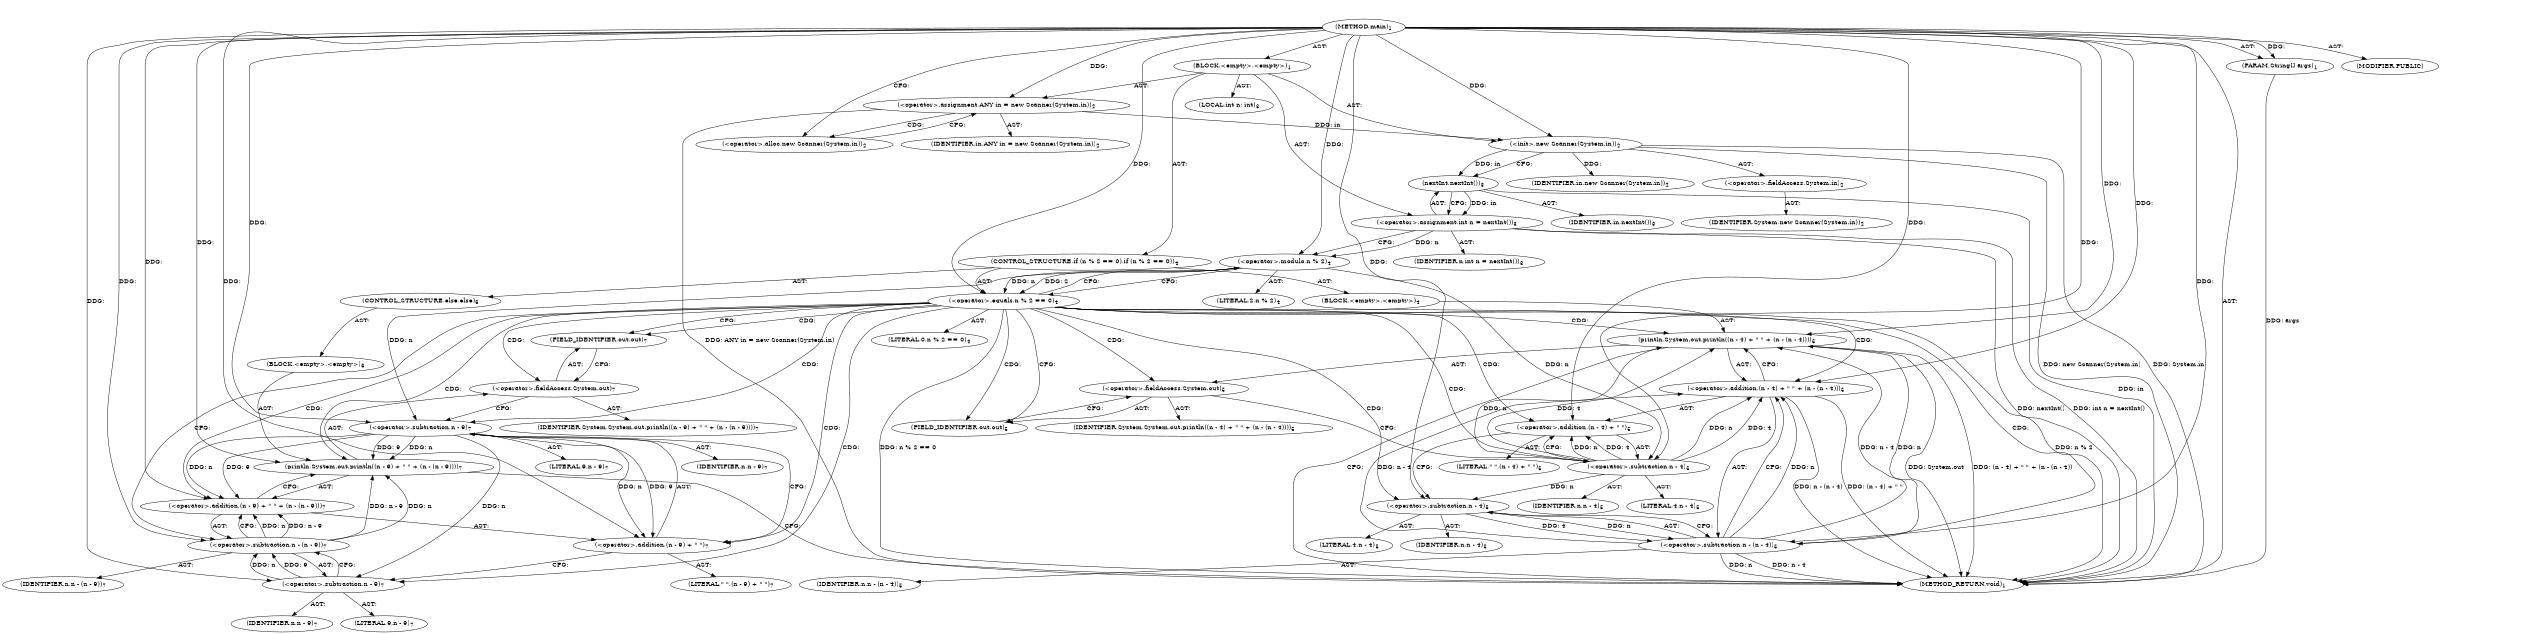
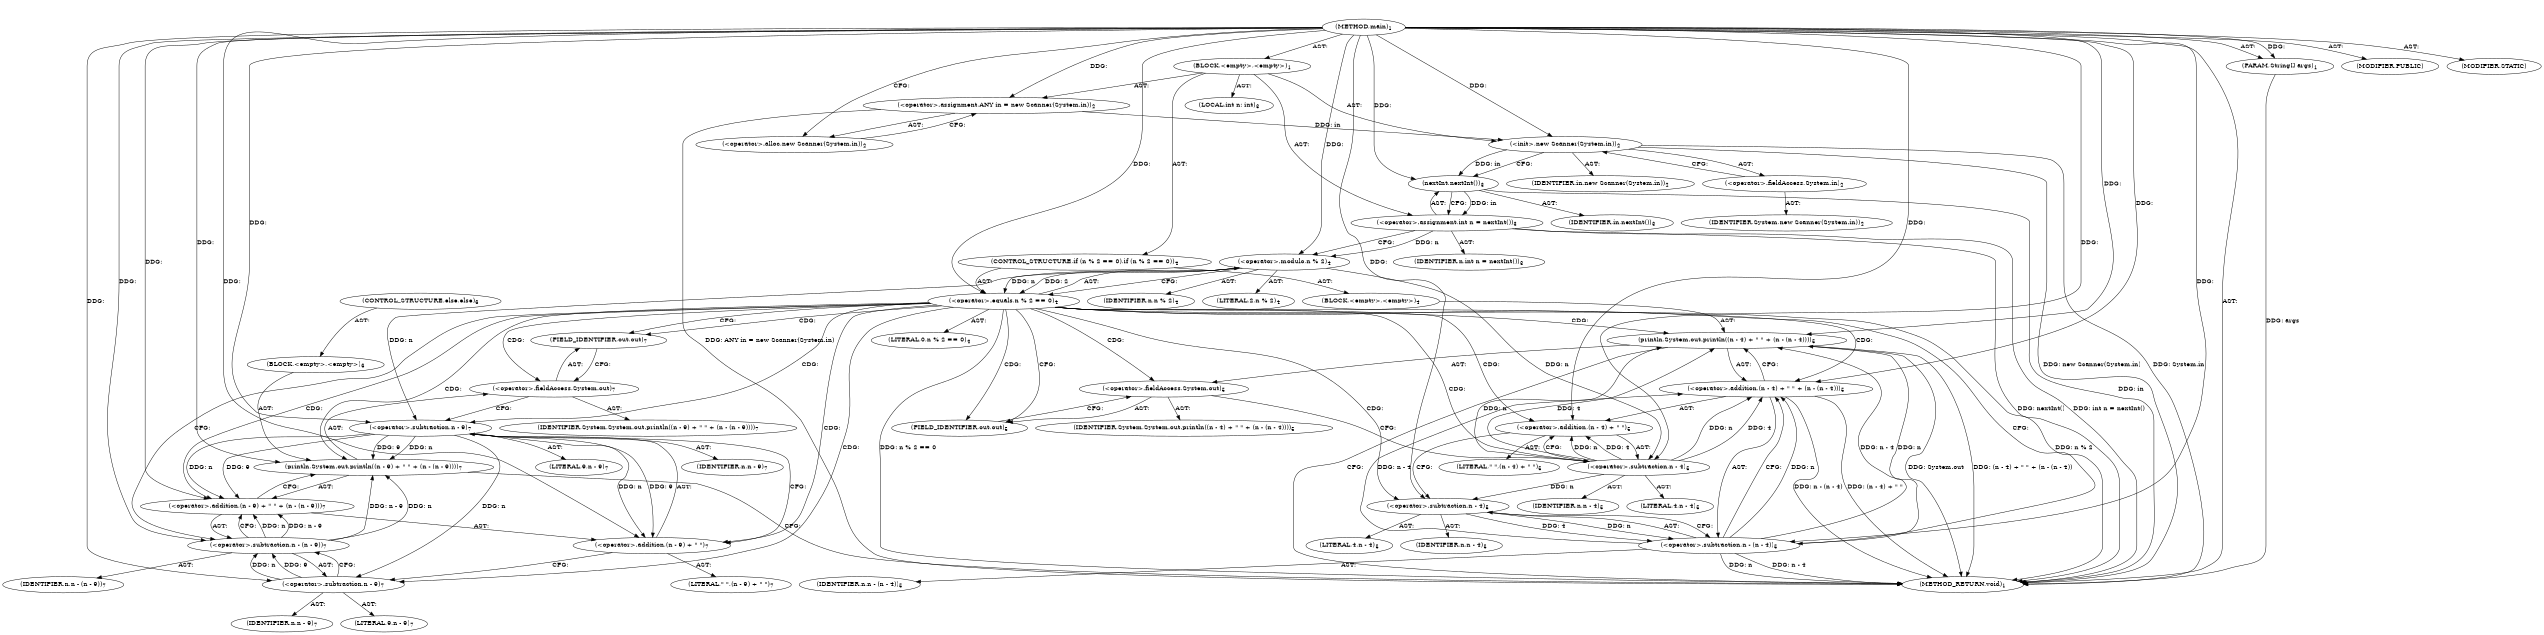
node "(MODIFIER,STATIC)": added
edge "(METHOD,main)" -> "(nextInt,nextInt())": added, label "DDG:"
edge "(<operator>.assignment,ANY in = new Scanner(System.in))" -> "(<operator>.alloc,new Scanner(System.in))": label "CDG: " -> "AST: "
node "(IDENTIFIER,in,ANY in = new Scanner(System.in))": removed
edge "(<init>,new Scanner(System.in))" -> "(IDENTIFIER,in,new Scanner(System.in))": label "DDG: " -> "AST: "
edge "(<operator>.fieldAccess,System.in)" -> "(<init>,new Scanner(System.in))": added, label "CFG:"
edge "(CONTROL_STRUCTURE,if (n % 2 == 0),if (n % 2 == 0))" -> "(CONTROL_STRUCTURE,else,else)": removed, label "AST:"
edge "(<operator>.equals,n % 2 == 0)" -> "(<operator>.modulo,n % 2)": label "CFG: " -> "AST: "
node "(IDENTIFIER,n,n % 2)": added
edge "(<operator>.equals,n % 2 == 0)" -> "(<operator>.subtraction,n - (n - 4))": label "CDG: " -> "CFG: "
